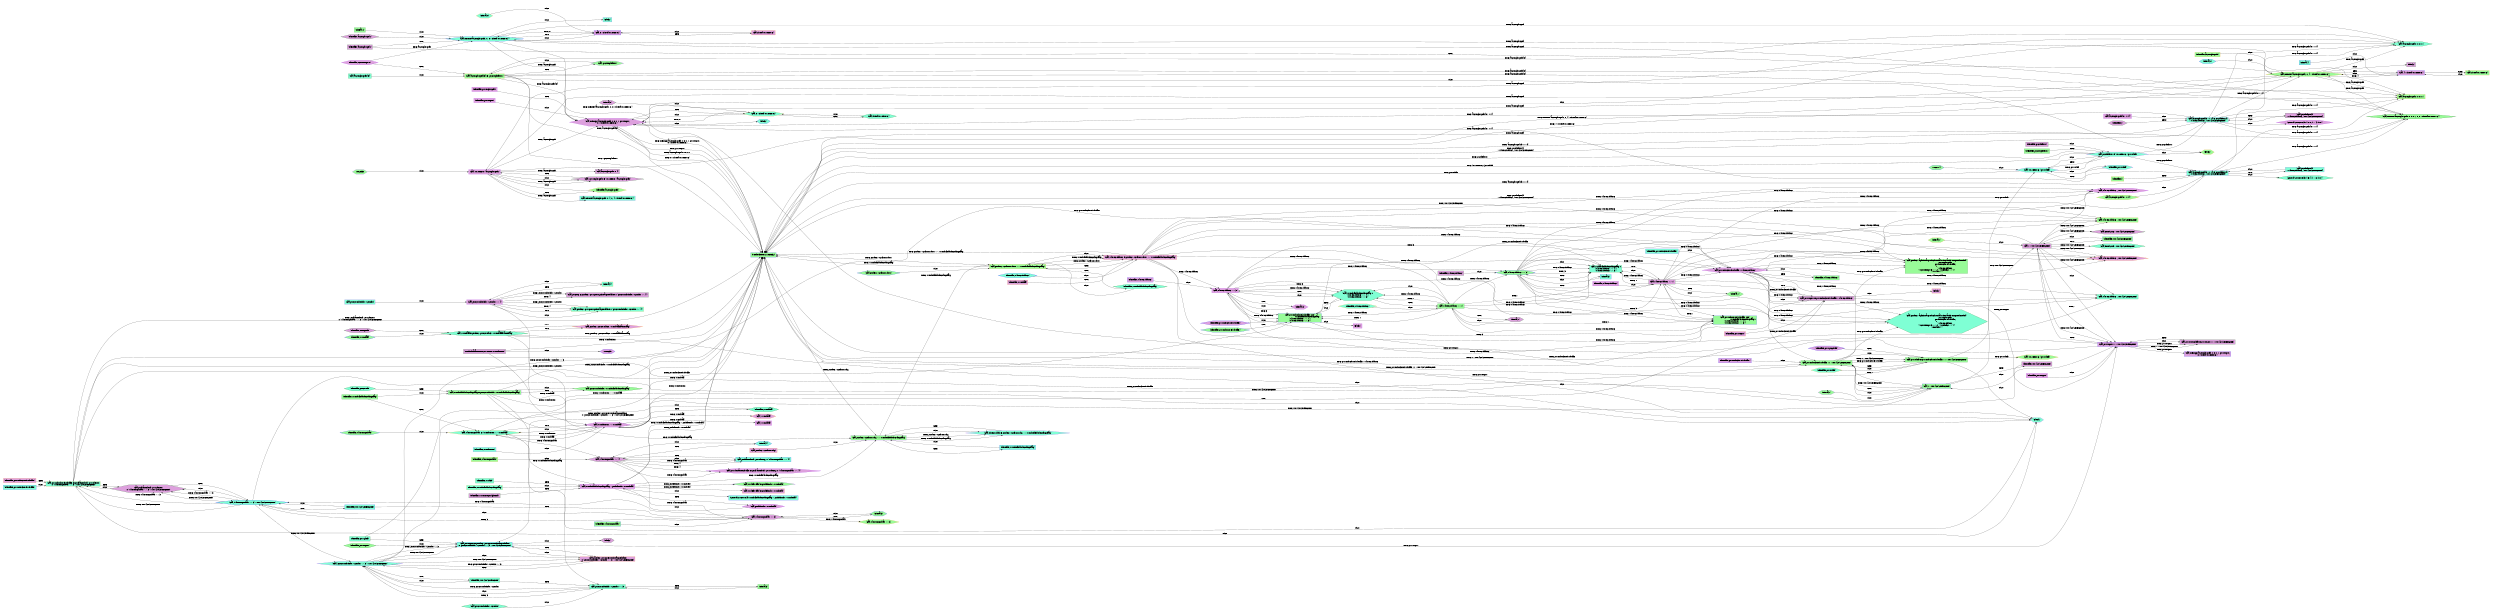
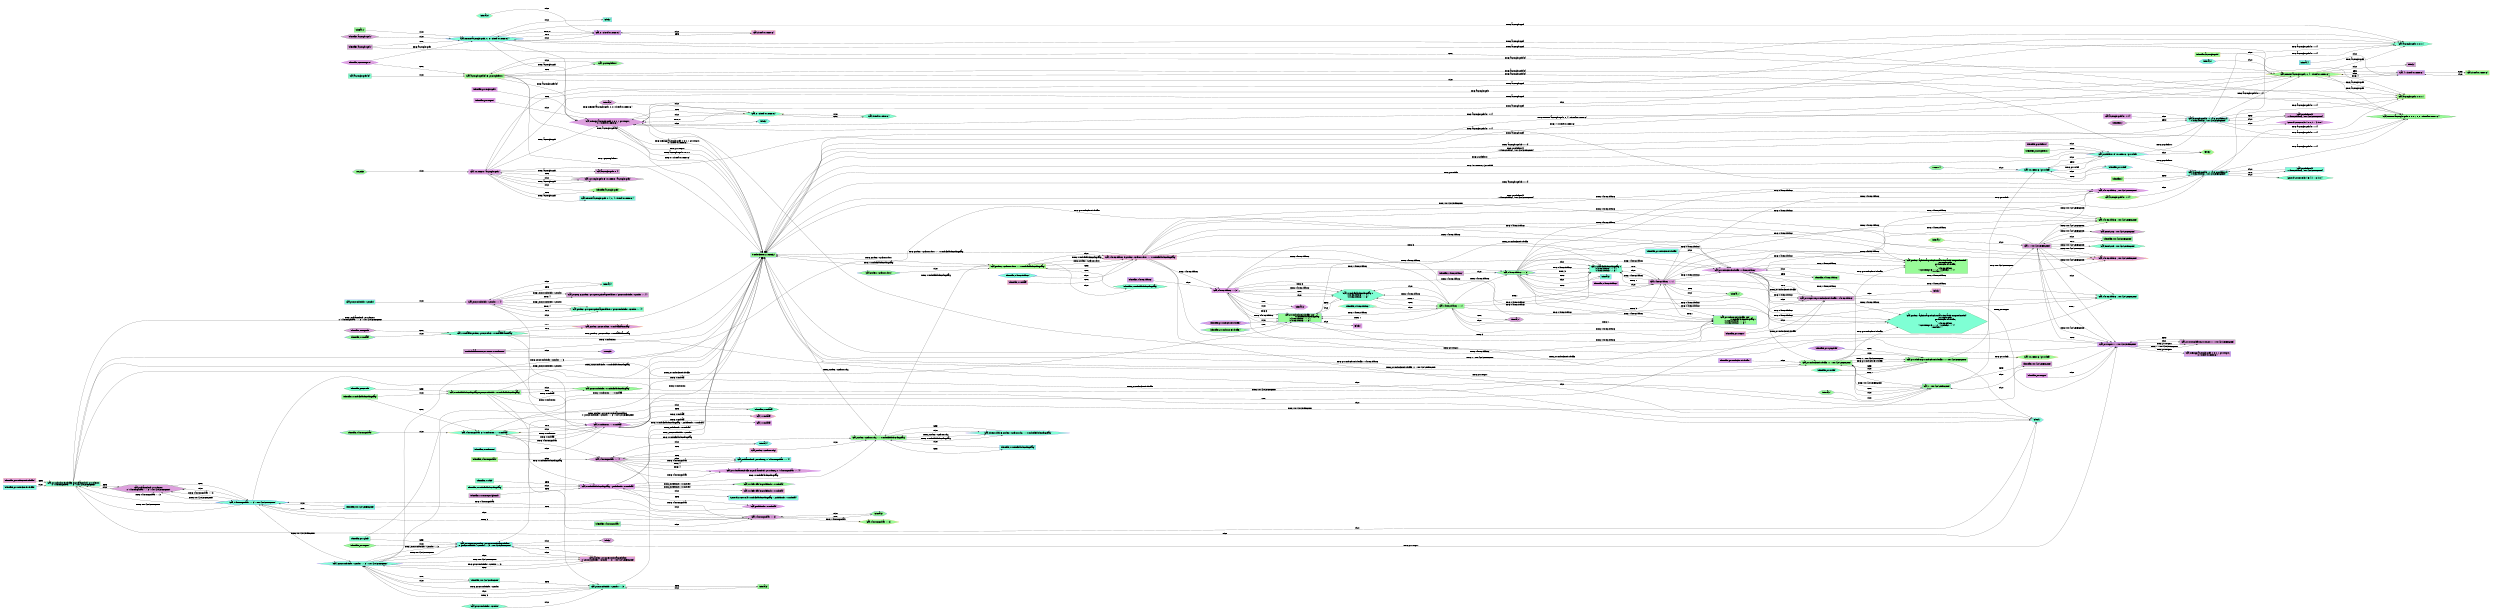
edge "(Call,(UWORD8 *)au2_ngbr_pels)" -> "(Call,memset(au2_ngbr_pels, 0, 4 * sizeof(UWORD16)))": added, label "DDG: au2_ngbr_pels"
edge "(Call,ps_cur_mb_info->u2_mbx << 3)" -> "(MethodReturn,WORD32)": added, label "DDG: ps_cur_mb_info->u2_mbx"
